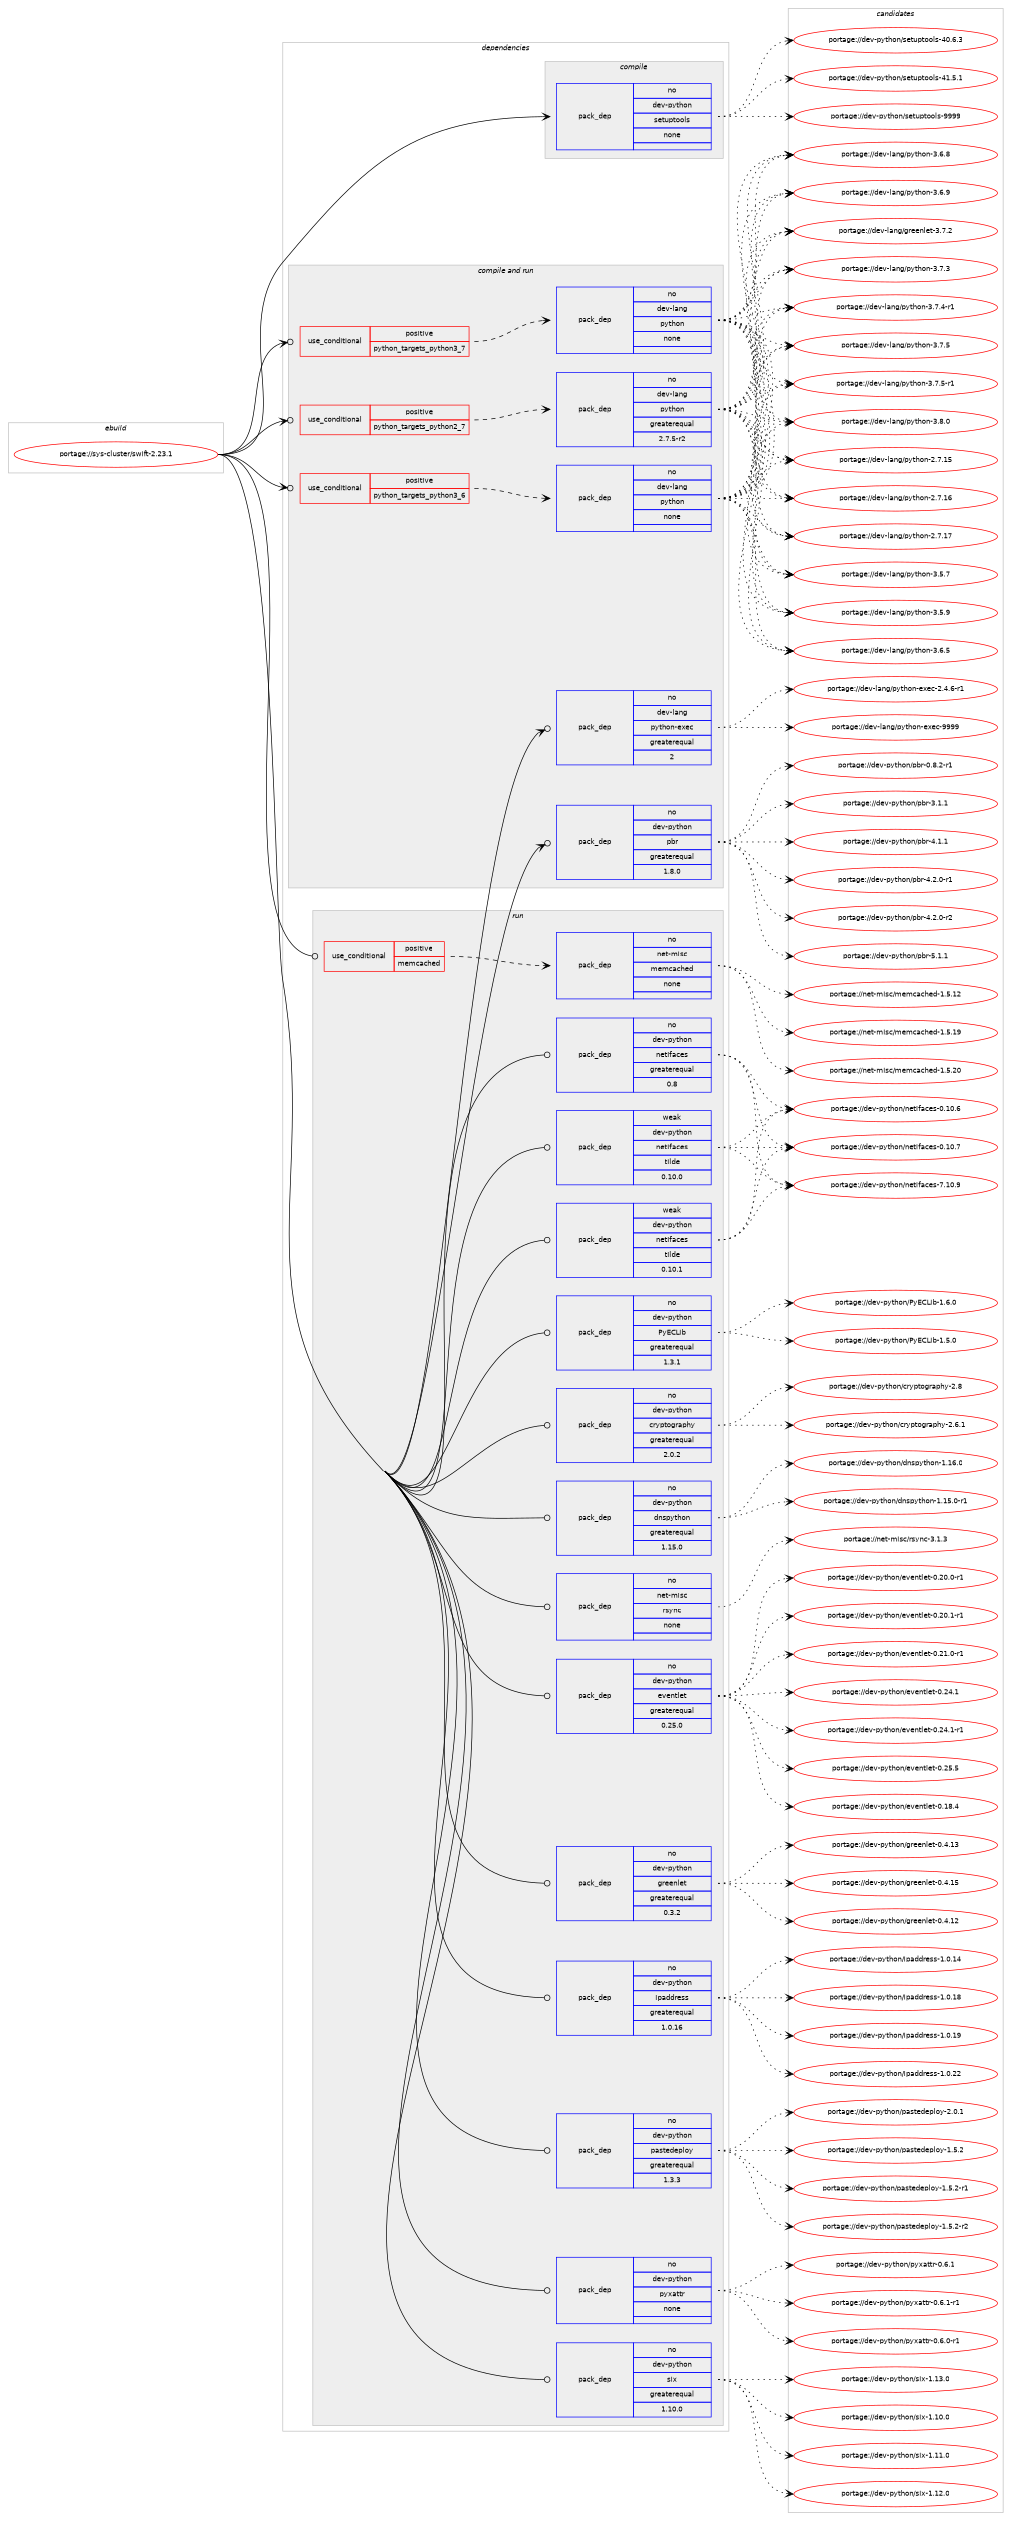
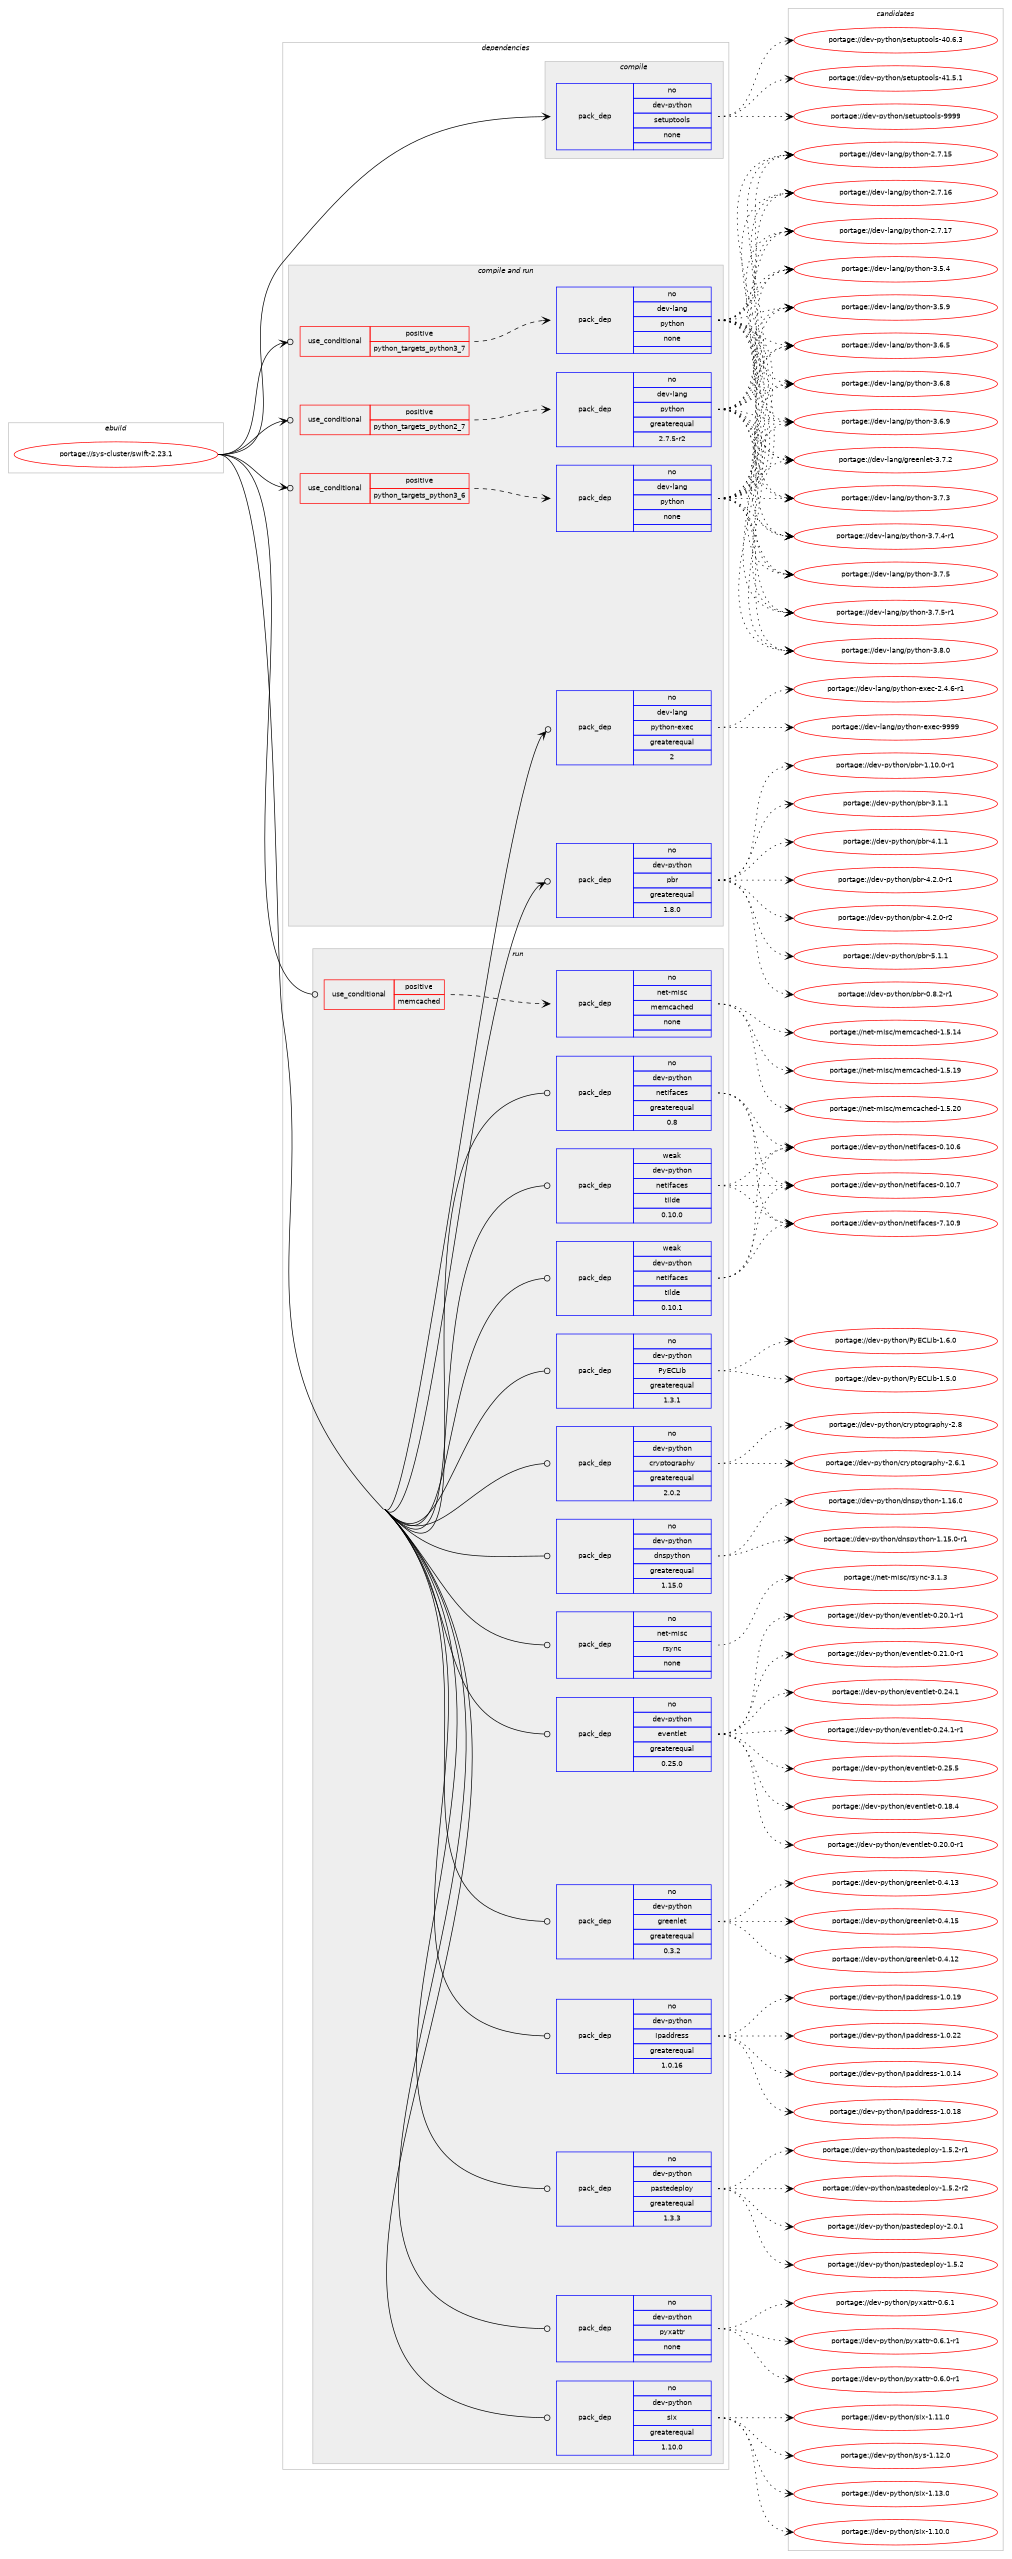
node "portage://dev-lang/python-3.5.7": label "portage://dev-lang/python-3.5.7" -> "portage://dev-lang/python-3.5.4"
node "portage://dev-python/pbr-1.10.0-r1": added
node "portage://net-misc/memcached-1.5.12": label "portage://net-misc/memcached-1.5.12" -> "portage://net-misc/memcached-1.5.14"
node "portage://dev-python/six-1.12.0": label "portage://dev-python/six-1.12.0" -> "portage://dev-python/sys-1.12.0"
